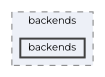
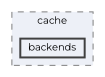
cluster "backends": label "backends" -> "cache"
